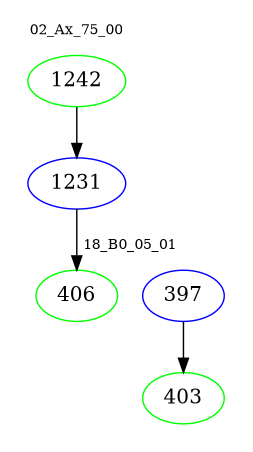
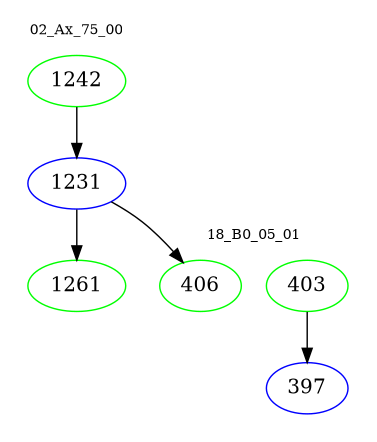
node "1261": added
edge "397" -> "403": reversed
